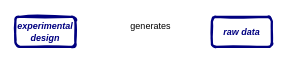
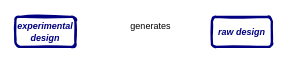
node "raw data": label "raw data" -> "raw design"
